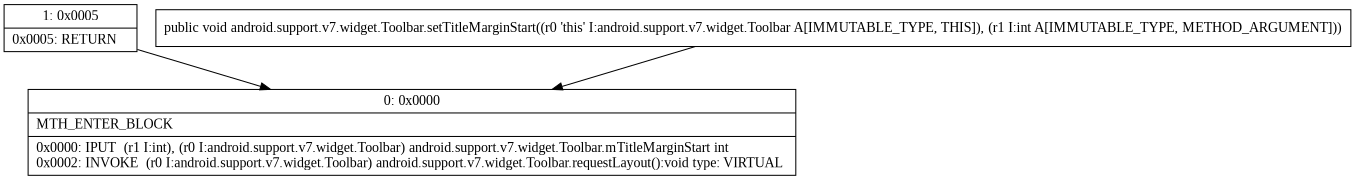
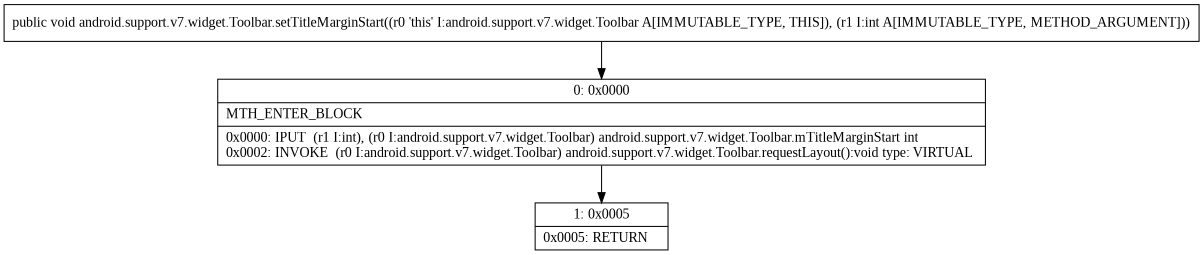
edge "1: 0x0005" -> "0: 0x0000": reversed
